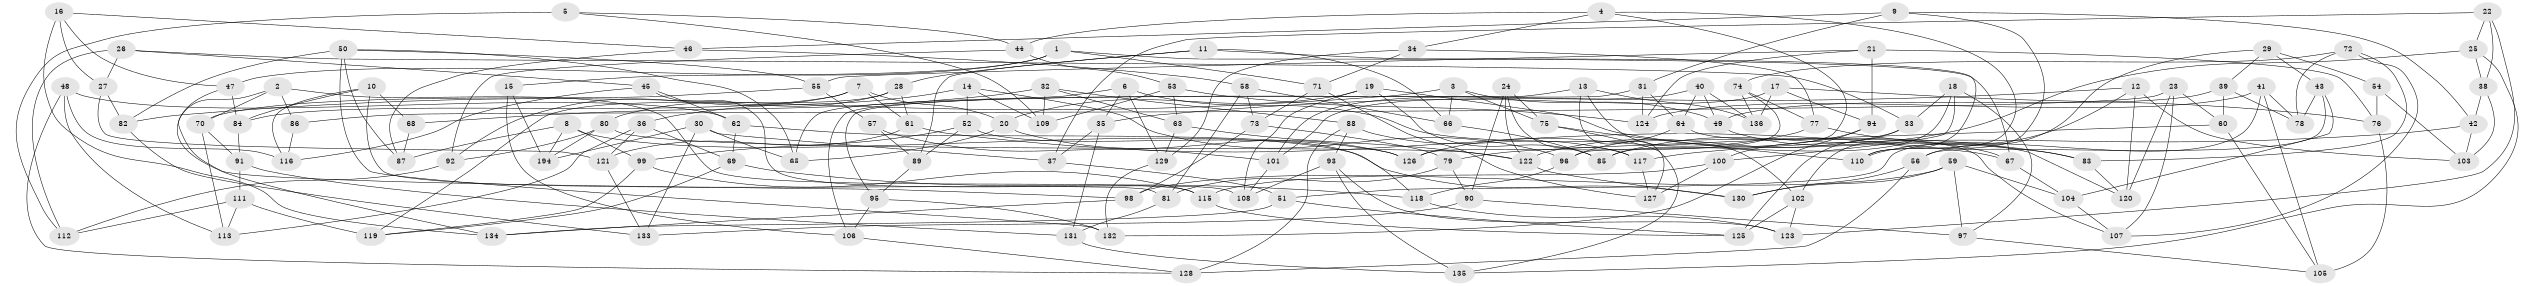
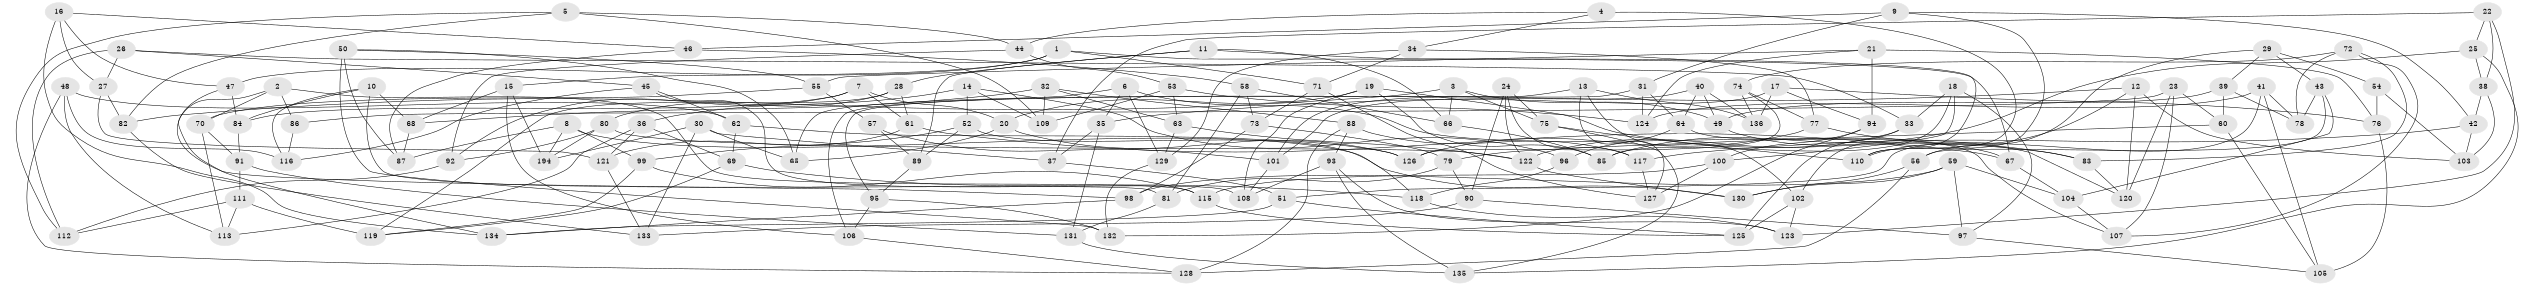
edge "50" -- "82": now "5" -- "82"
edge "15" -- "68": added
edge "4" -- "96": removed
